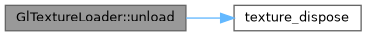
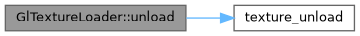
node "texture_dispose": label "texture_dispose" -> "texture_unload"
